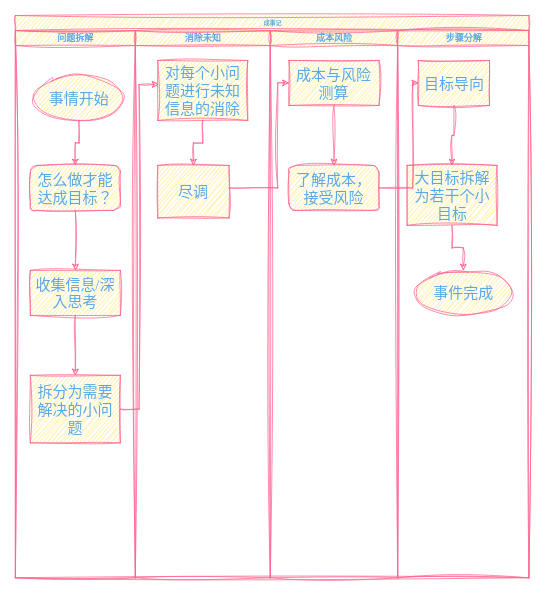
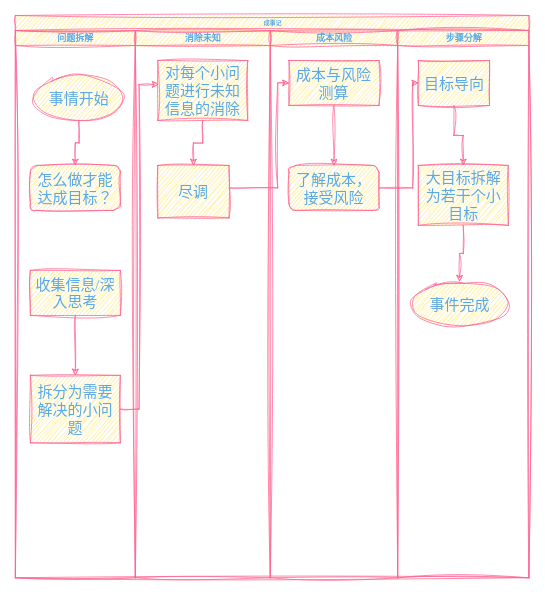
node "大目标拆解为若干个小目标": moved (452, 195) -> (464, 195)
edge "怎么做才能达成目标？" -> "收集信息/深入思考": removed
node "事件完成": moved (464, 293) -> (460, 304)
